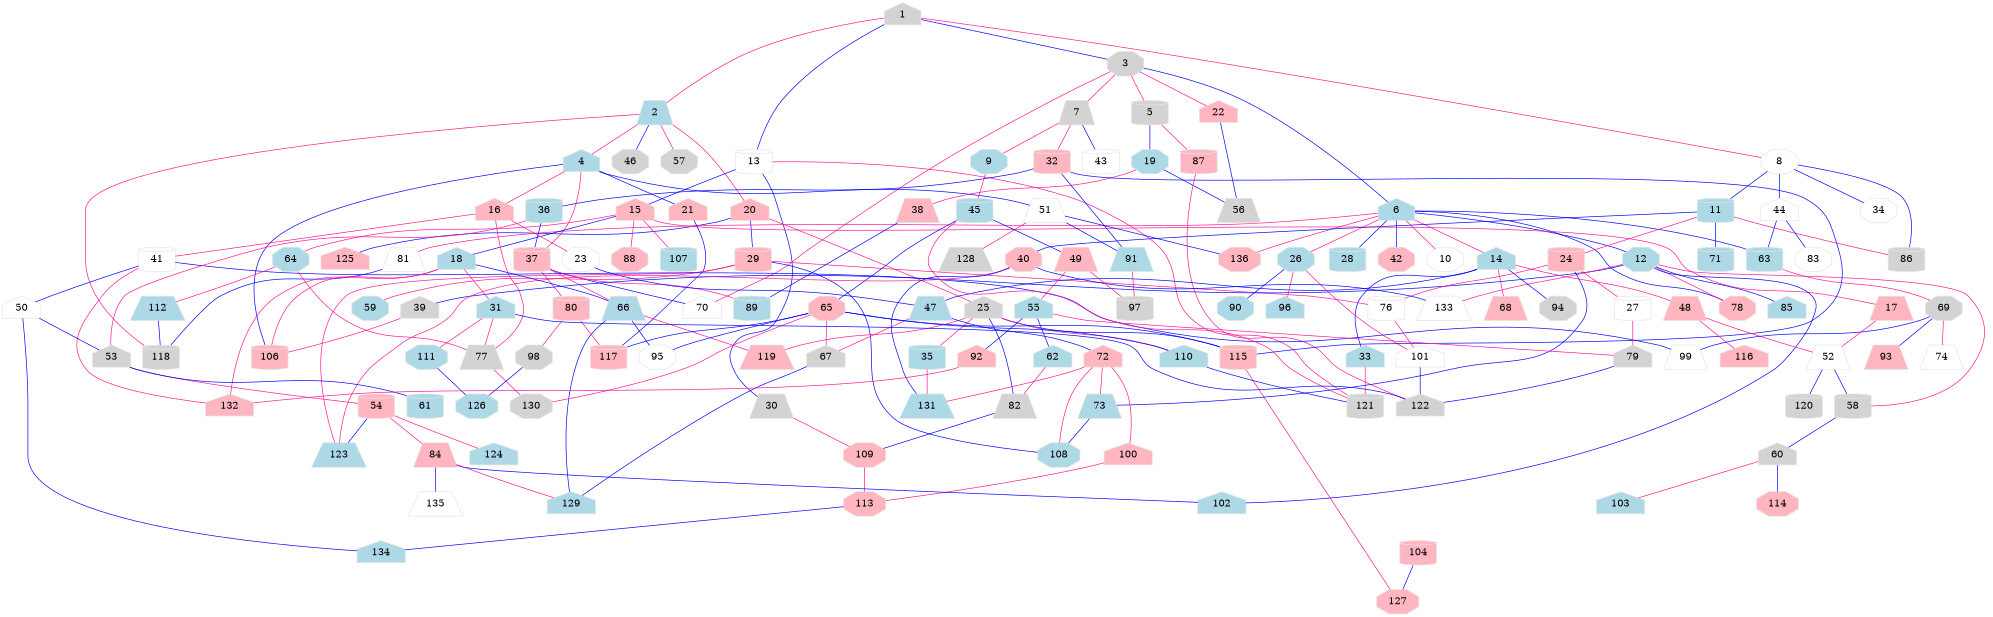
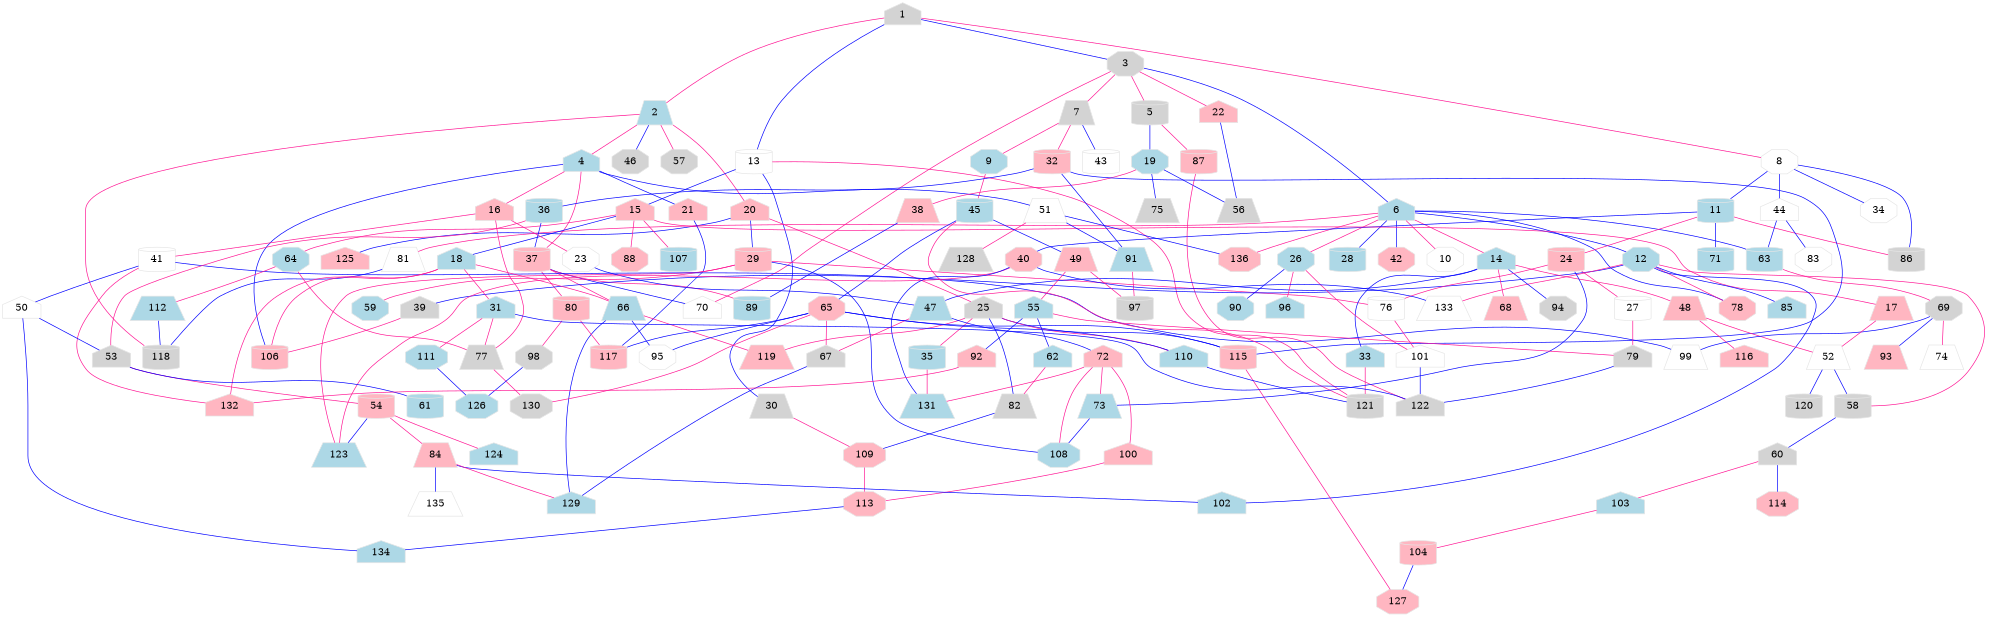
node "75": added
edge "18" -- "66": color blue -> deeppink
edge "103" -- "104": added
